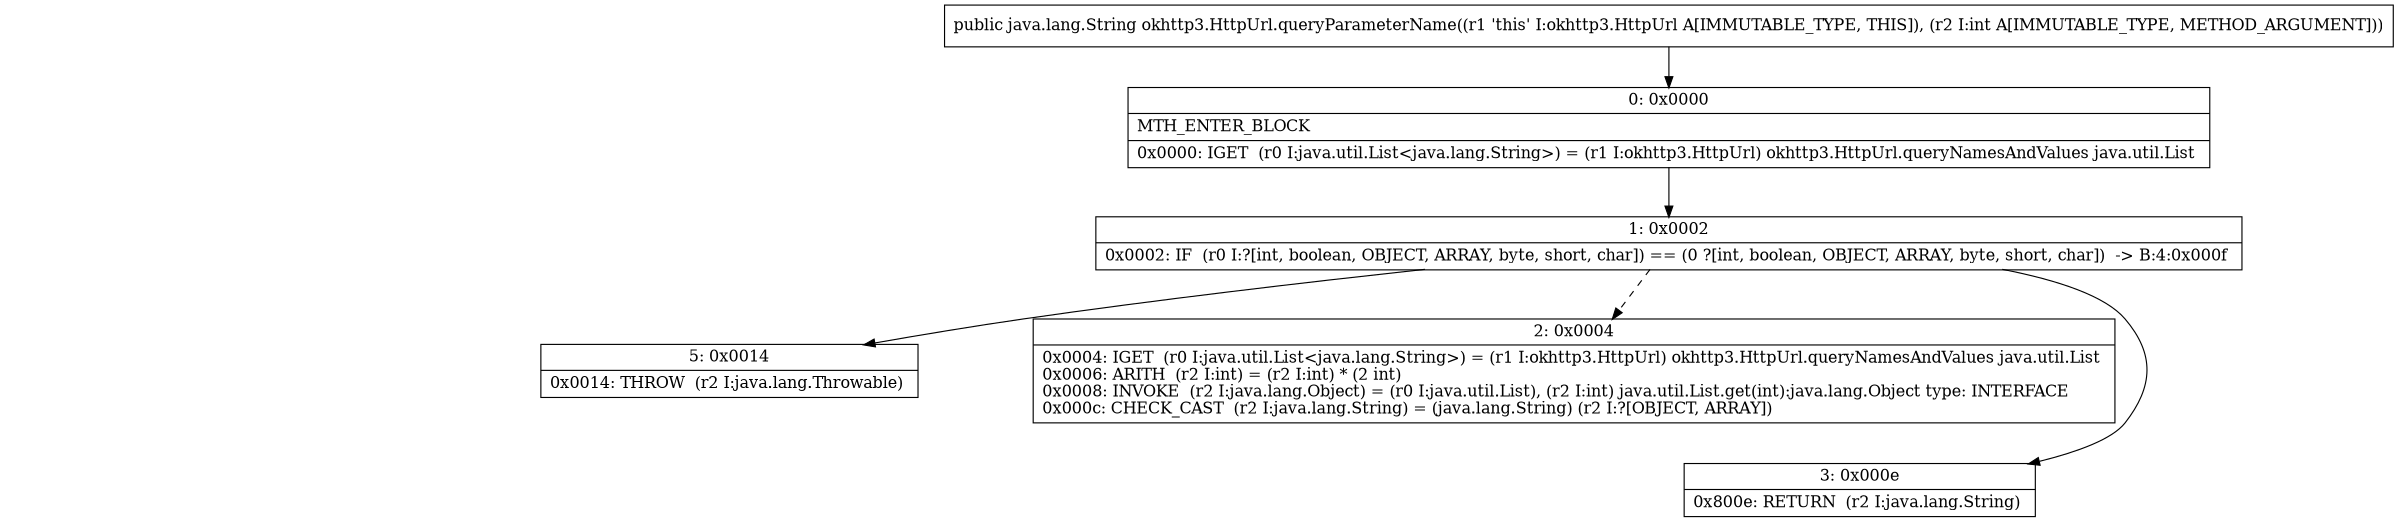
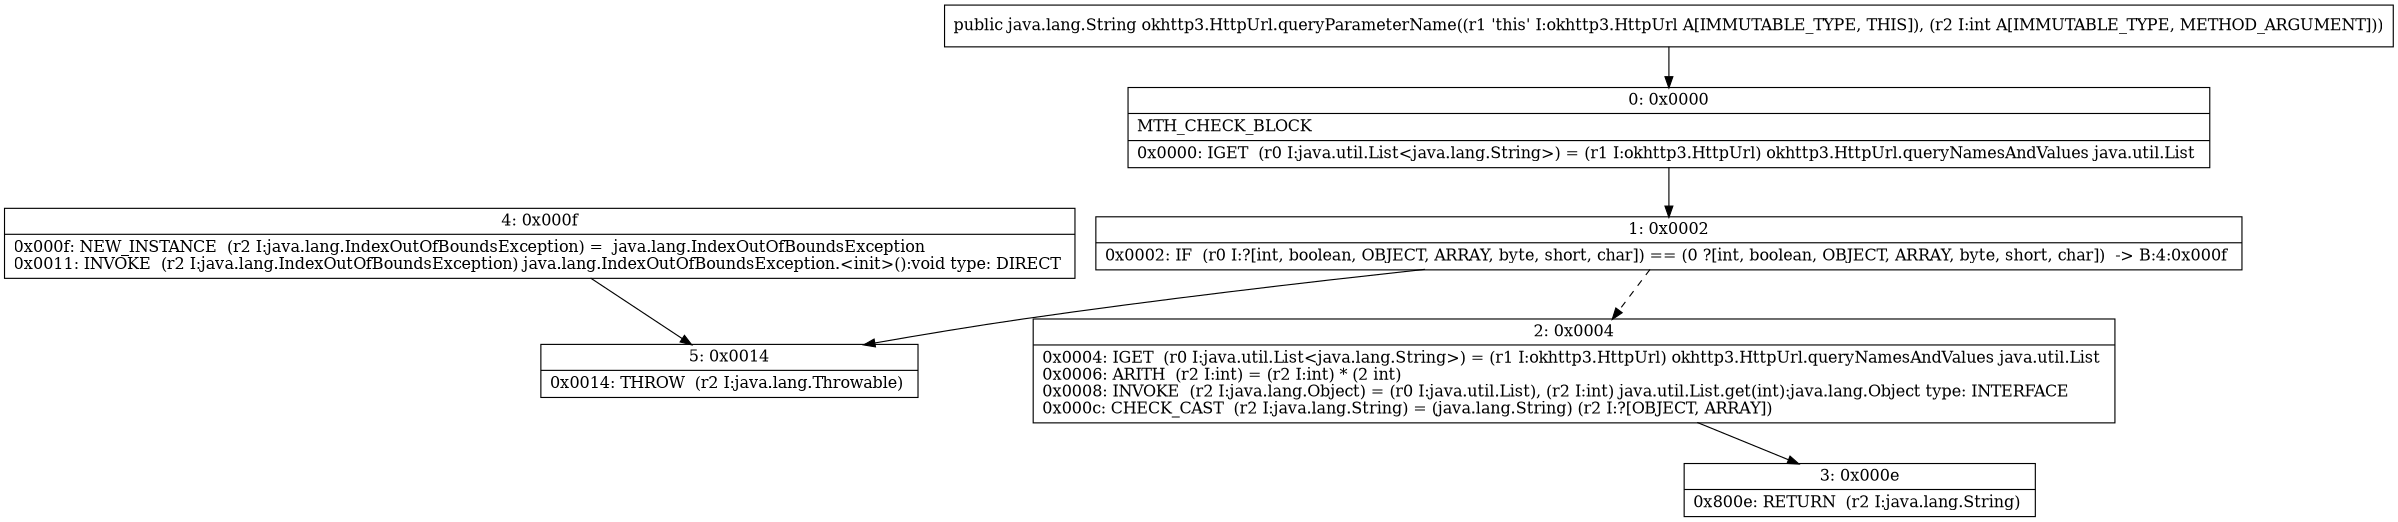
node "0: 0x0000": text "MTH_ENTER_BLOCK" -> "MTH_CHECK_BLOCK"
node "4: 0x000f": added
edge "1: 0x0002" -> "3: 0x000e": now "2: 0x0004" -> "3: 0x000e"
